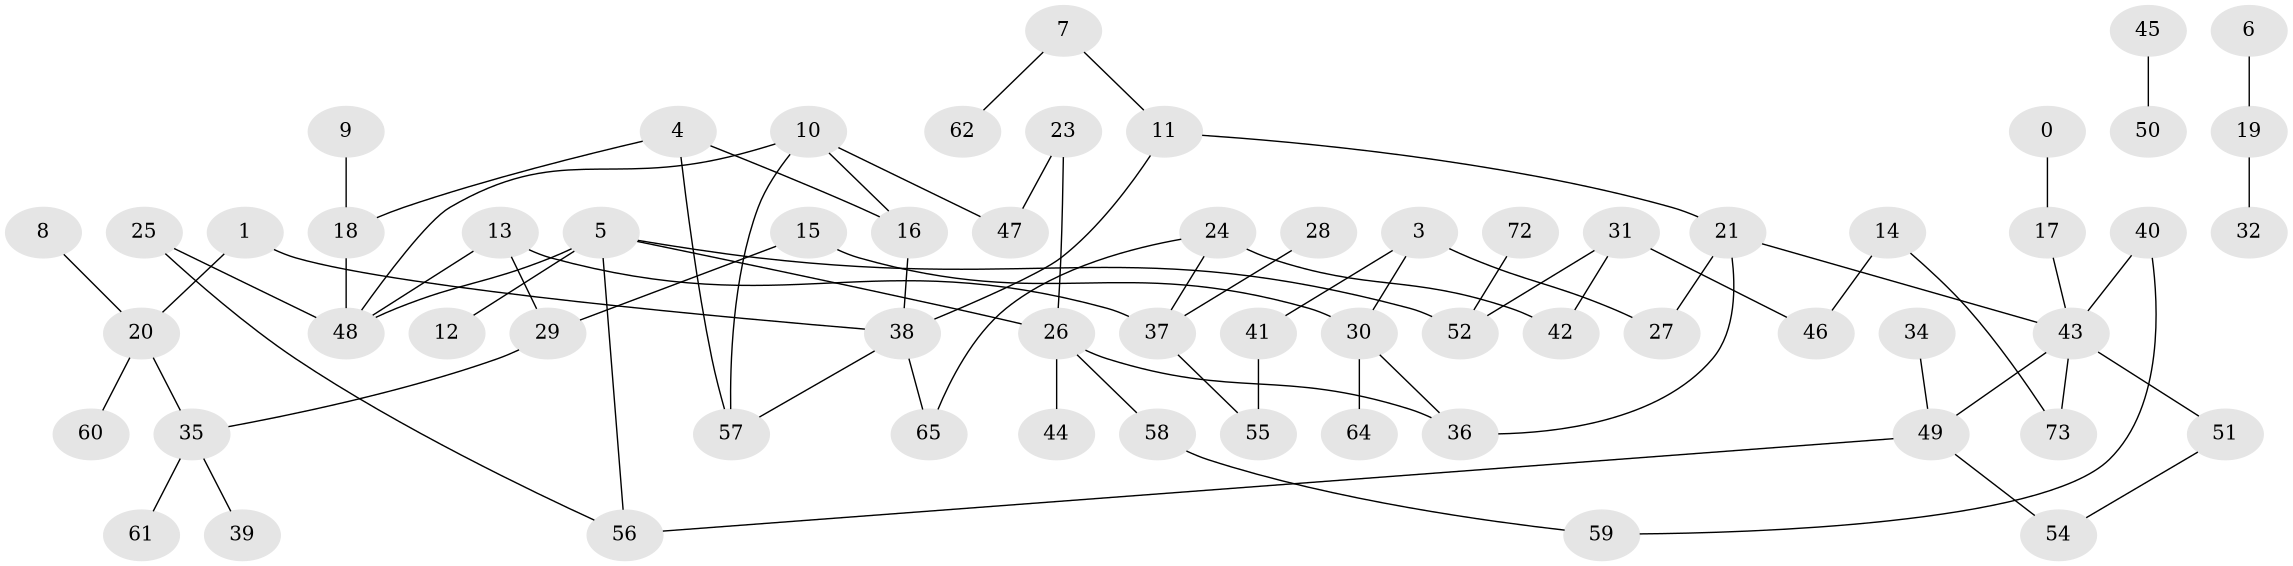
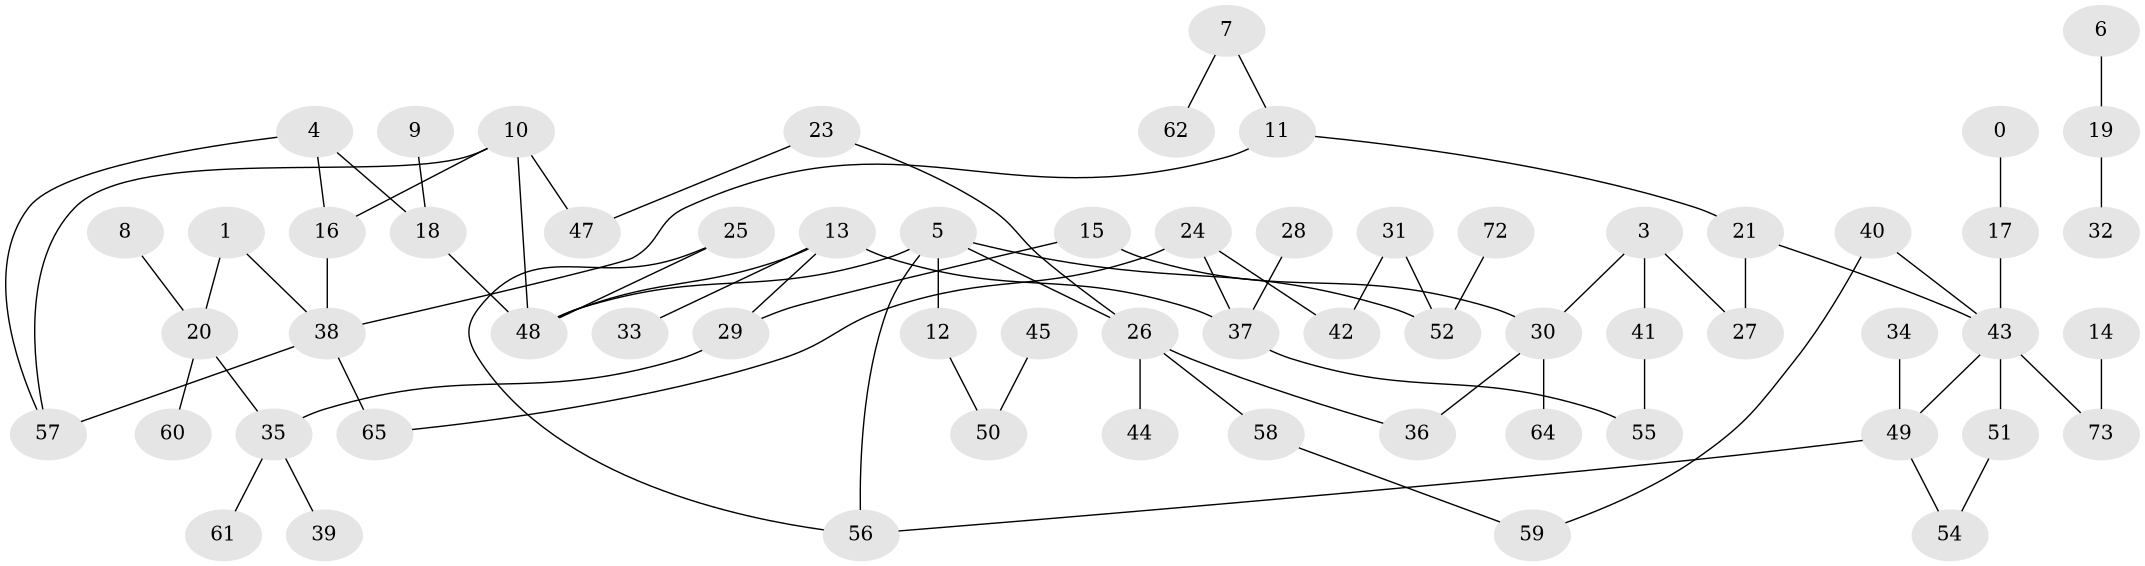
node "33": added
node "46": removed
edge "12" -- "50": added
edge "21" -- "36": removed
